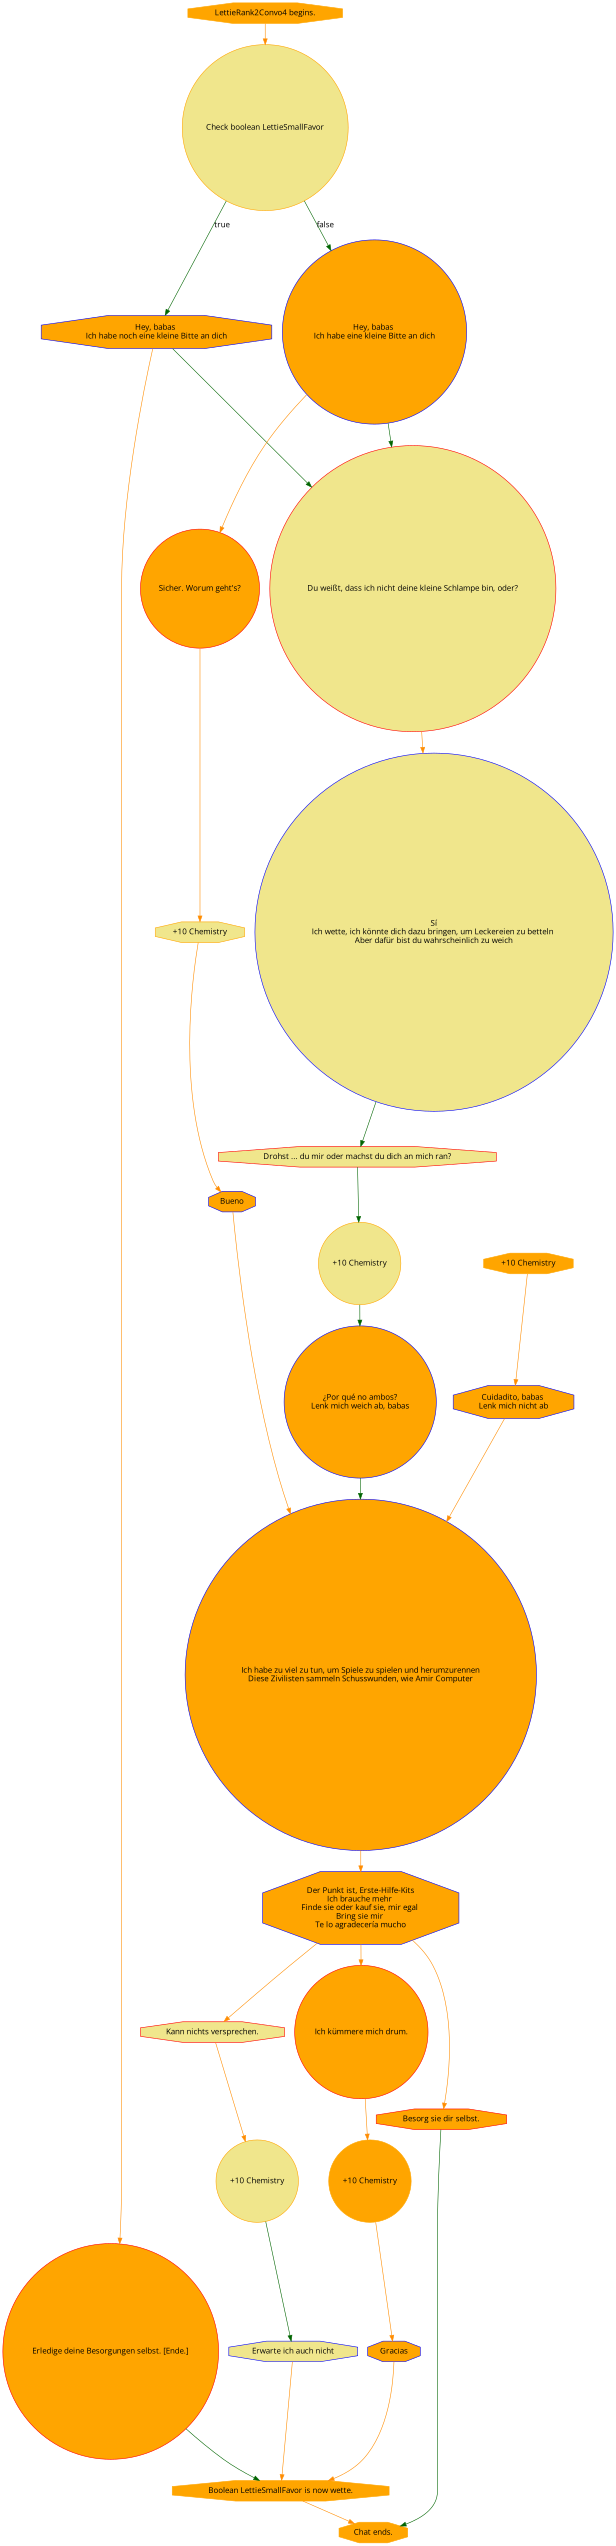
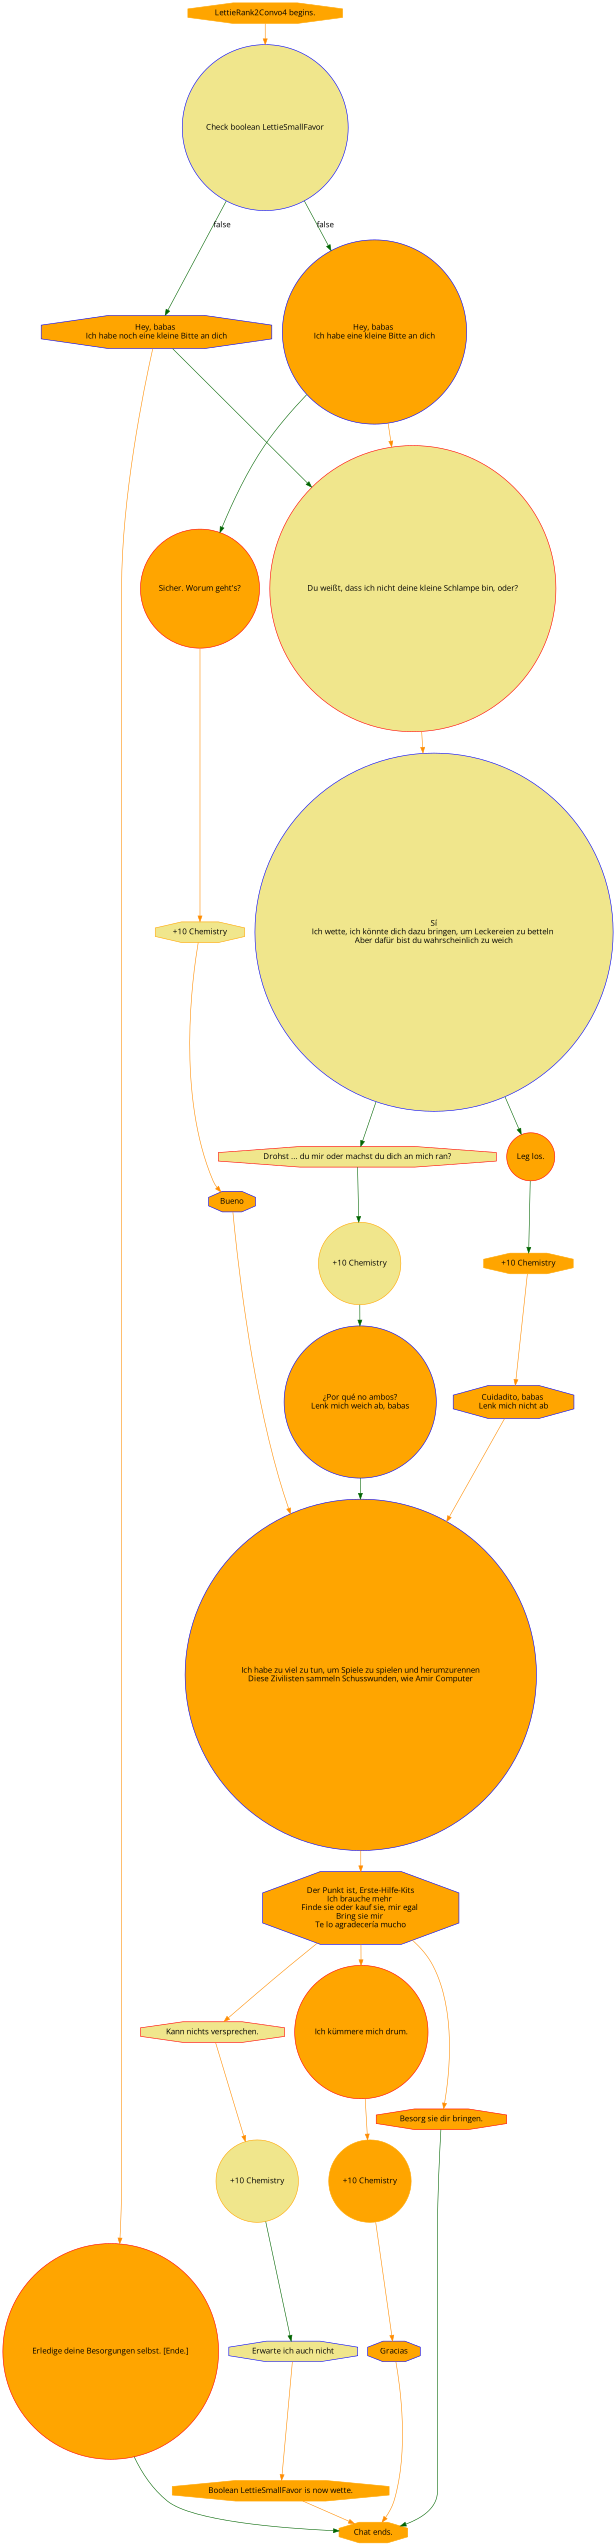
node "Check boolean LettieSmallFavor": color orange -> blue
edge "Check boolean LettieSmallFavor" -> "Hey, babas Ich habe noch eine kleine Bitte an dich": label "true" -> "false"
edge "Hey, babas Ich habe eine kleine Bitte an dich" -> "Du weißt, dass ich nicht deine kleine Schlampe bin, oder?": color darkgreen -> darkorange
edge "Hey, babas Ich habe eine kleine Bitte an dich" -> "Sicher. Worum geht's?": color darkorange -> darkgreen
node "Leg los.": added
node "Besorg sie dir selbst.": label "Besorg sie dir selbst." -> "Besorg sie dir bringen."
edge "Gracias" -> "Boolean LettieSmallFavor is now wette.": now "Gracias" -> "Chat ends."
edge "Erledige deine Besorgungen selbst. [Ende.]" -> "Boolean LettieSmallFavor is now wette.": now "Erledige deine Besorgungen selbst. [Ende.]" -> "Chat ends."
